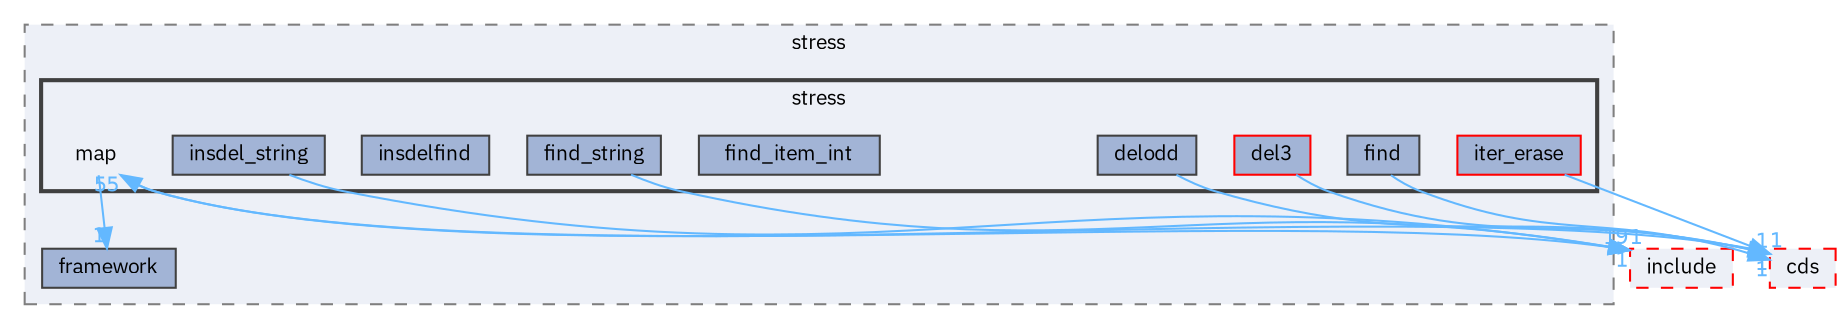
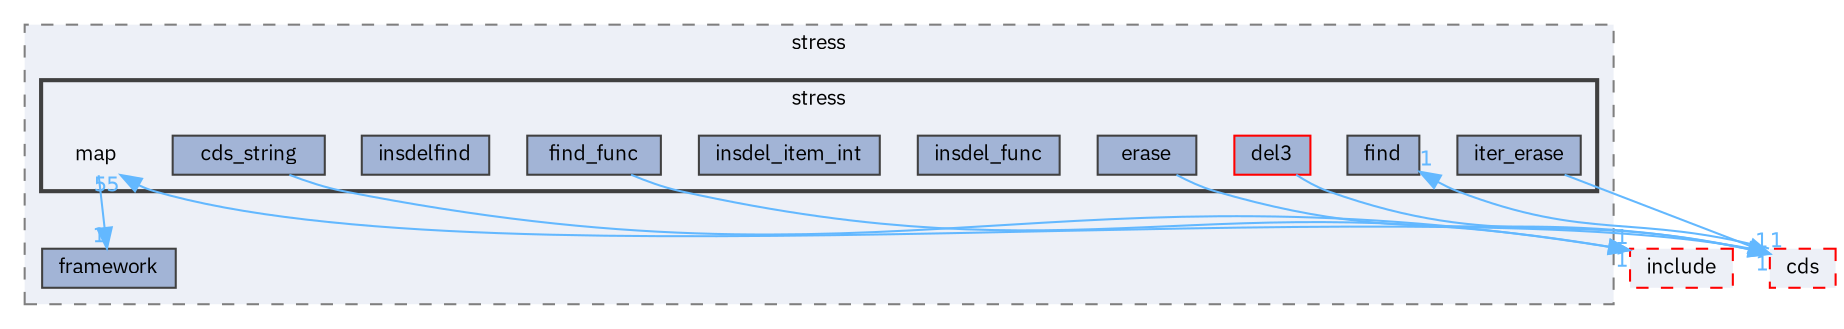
node "insdel_string": label "insdel_string" -> "cds_string"
node "find_string": label "find_string" -> "find_func"
node "find_item_int": label "find_item_int" -> "insdel_item_int"
node "insdel_func": added
node "delodd": label "delodd" -> "erase"
node "iter_erase": color red -> grey25
edge "find" -> "cds": reversed
edge "map" -> "include": removed
